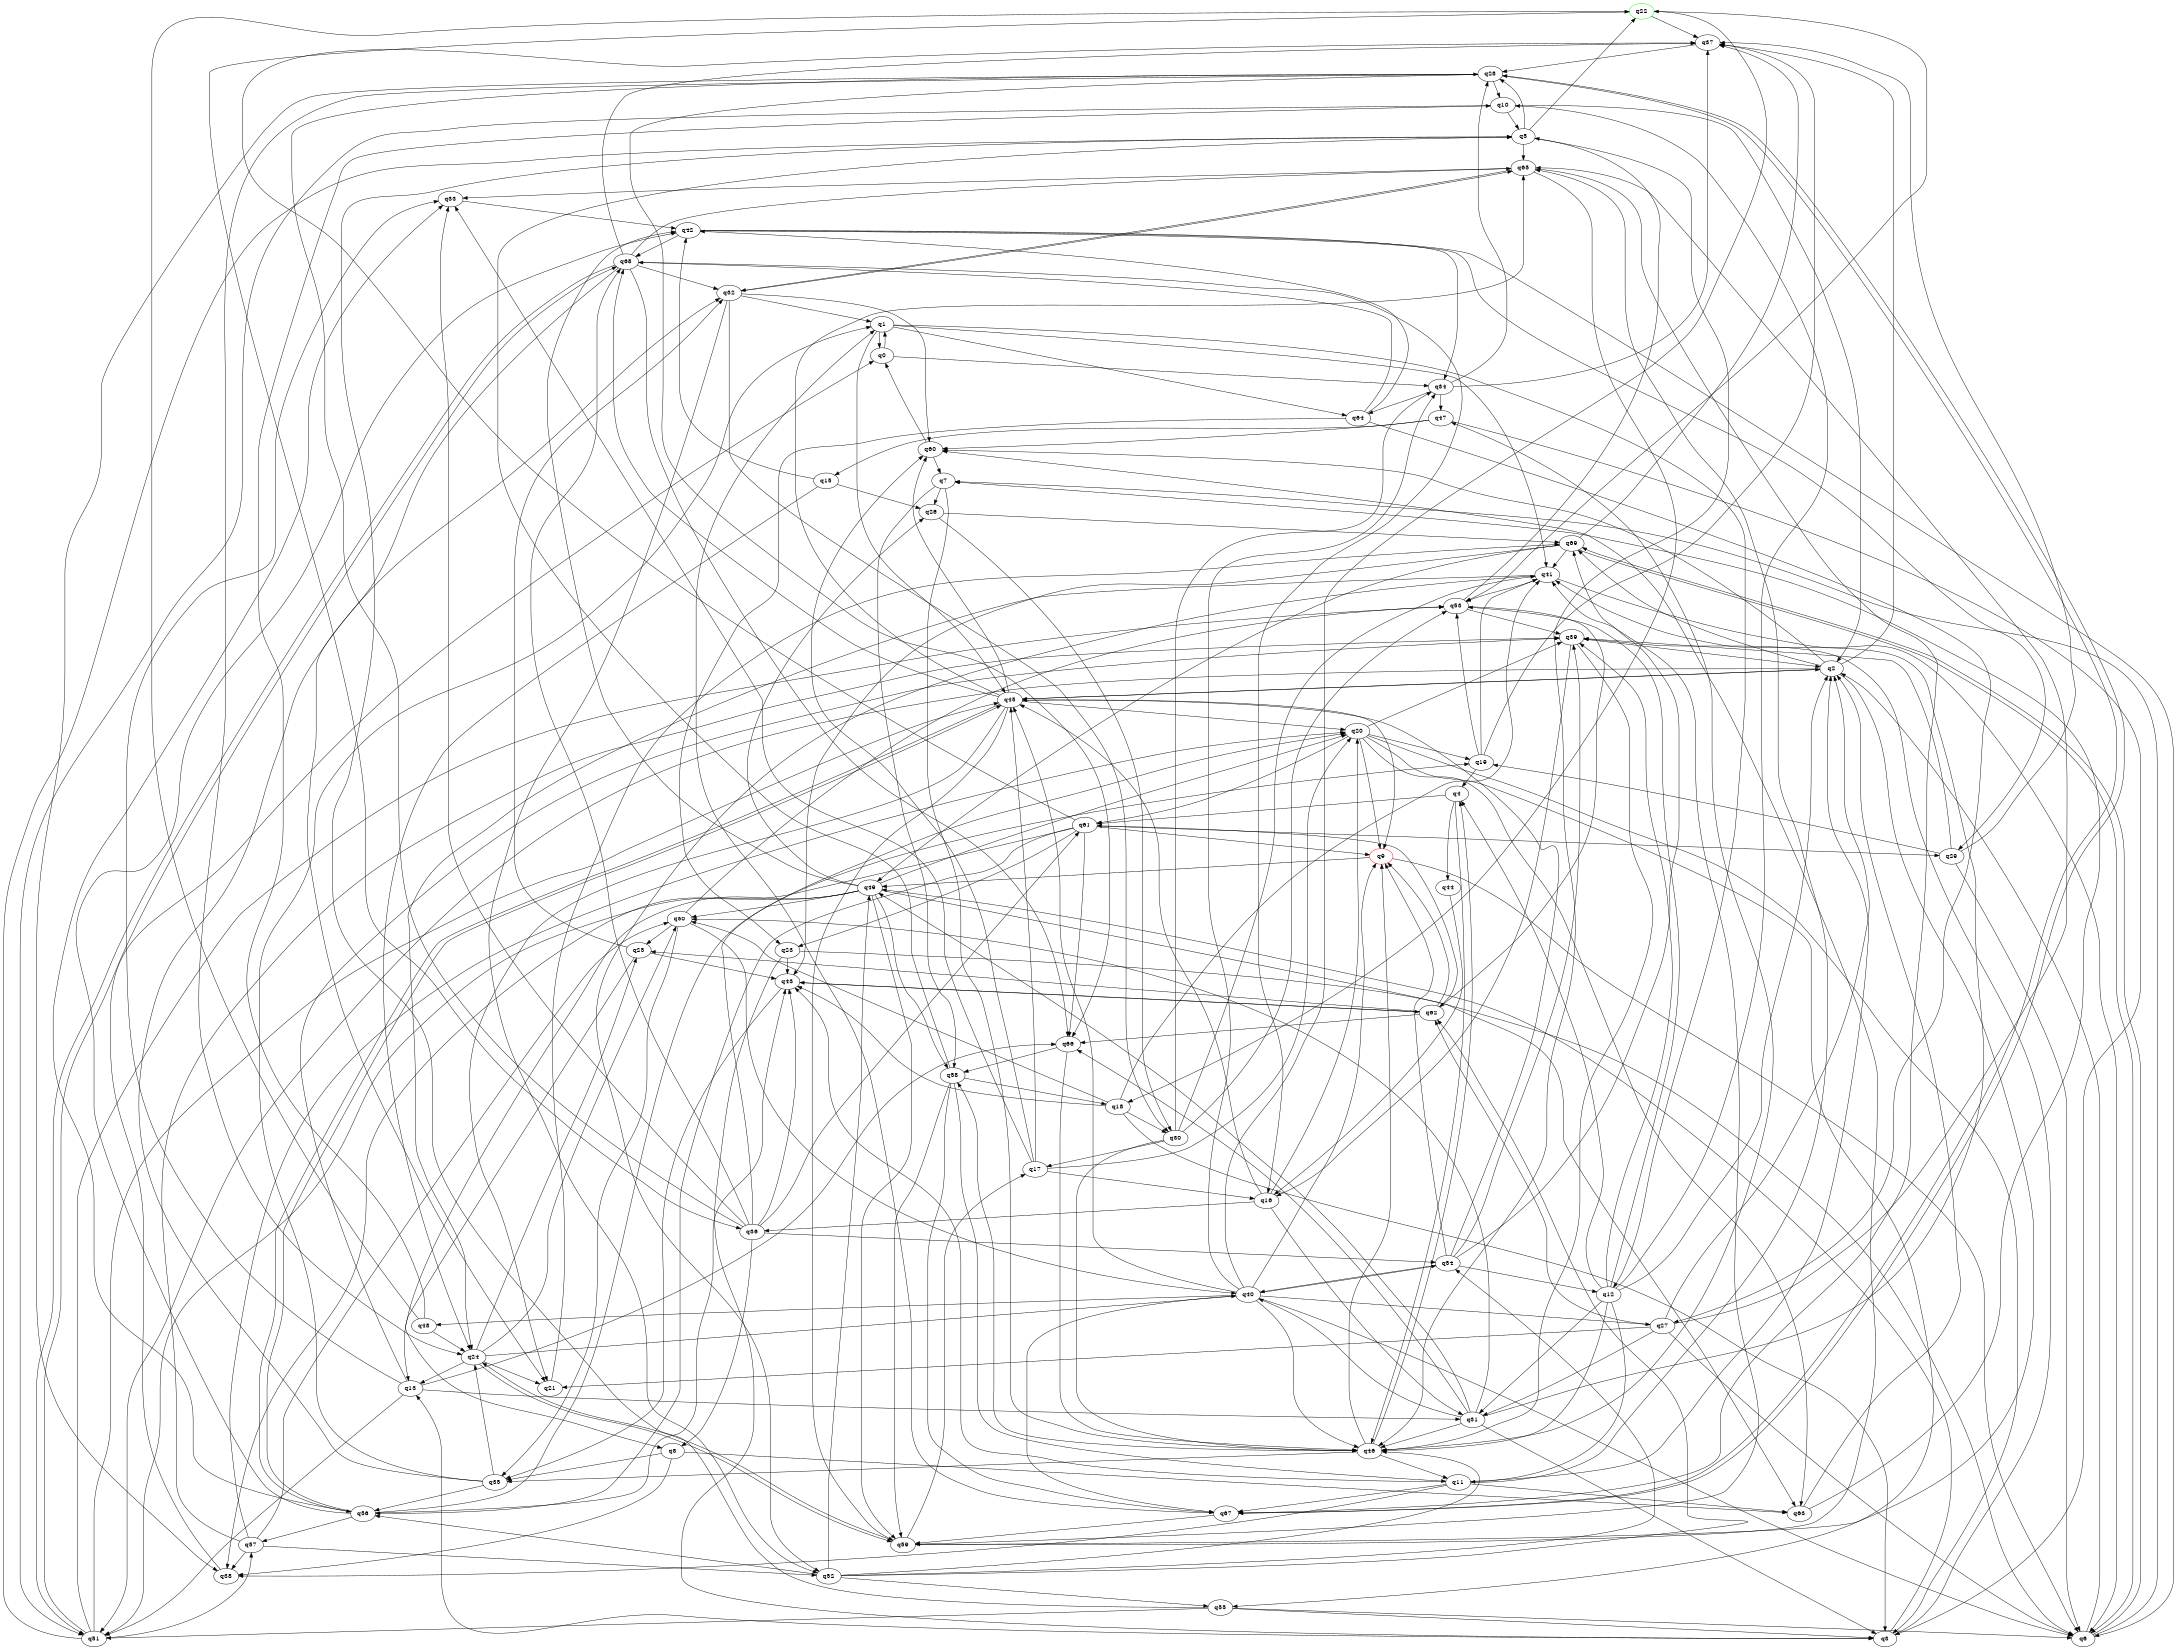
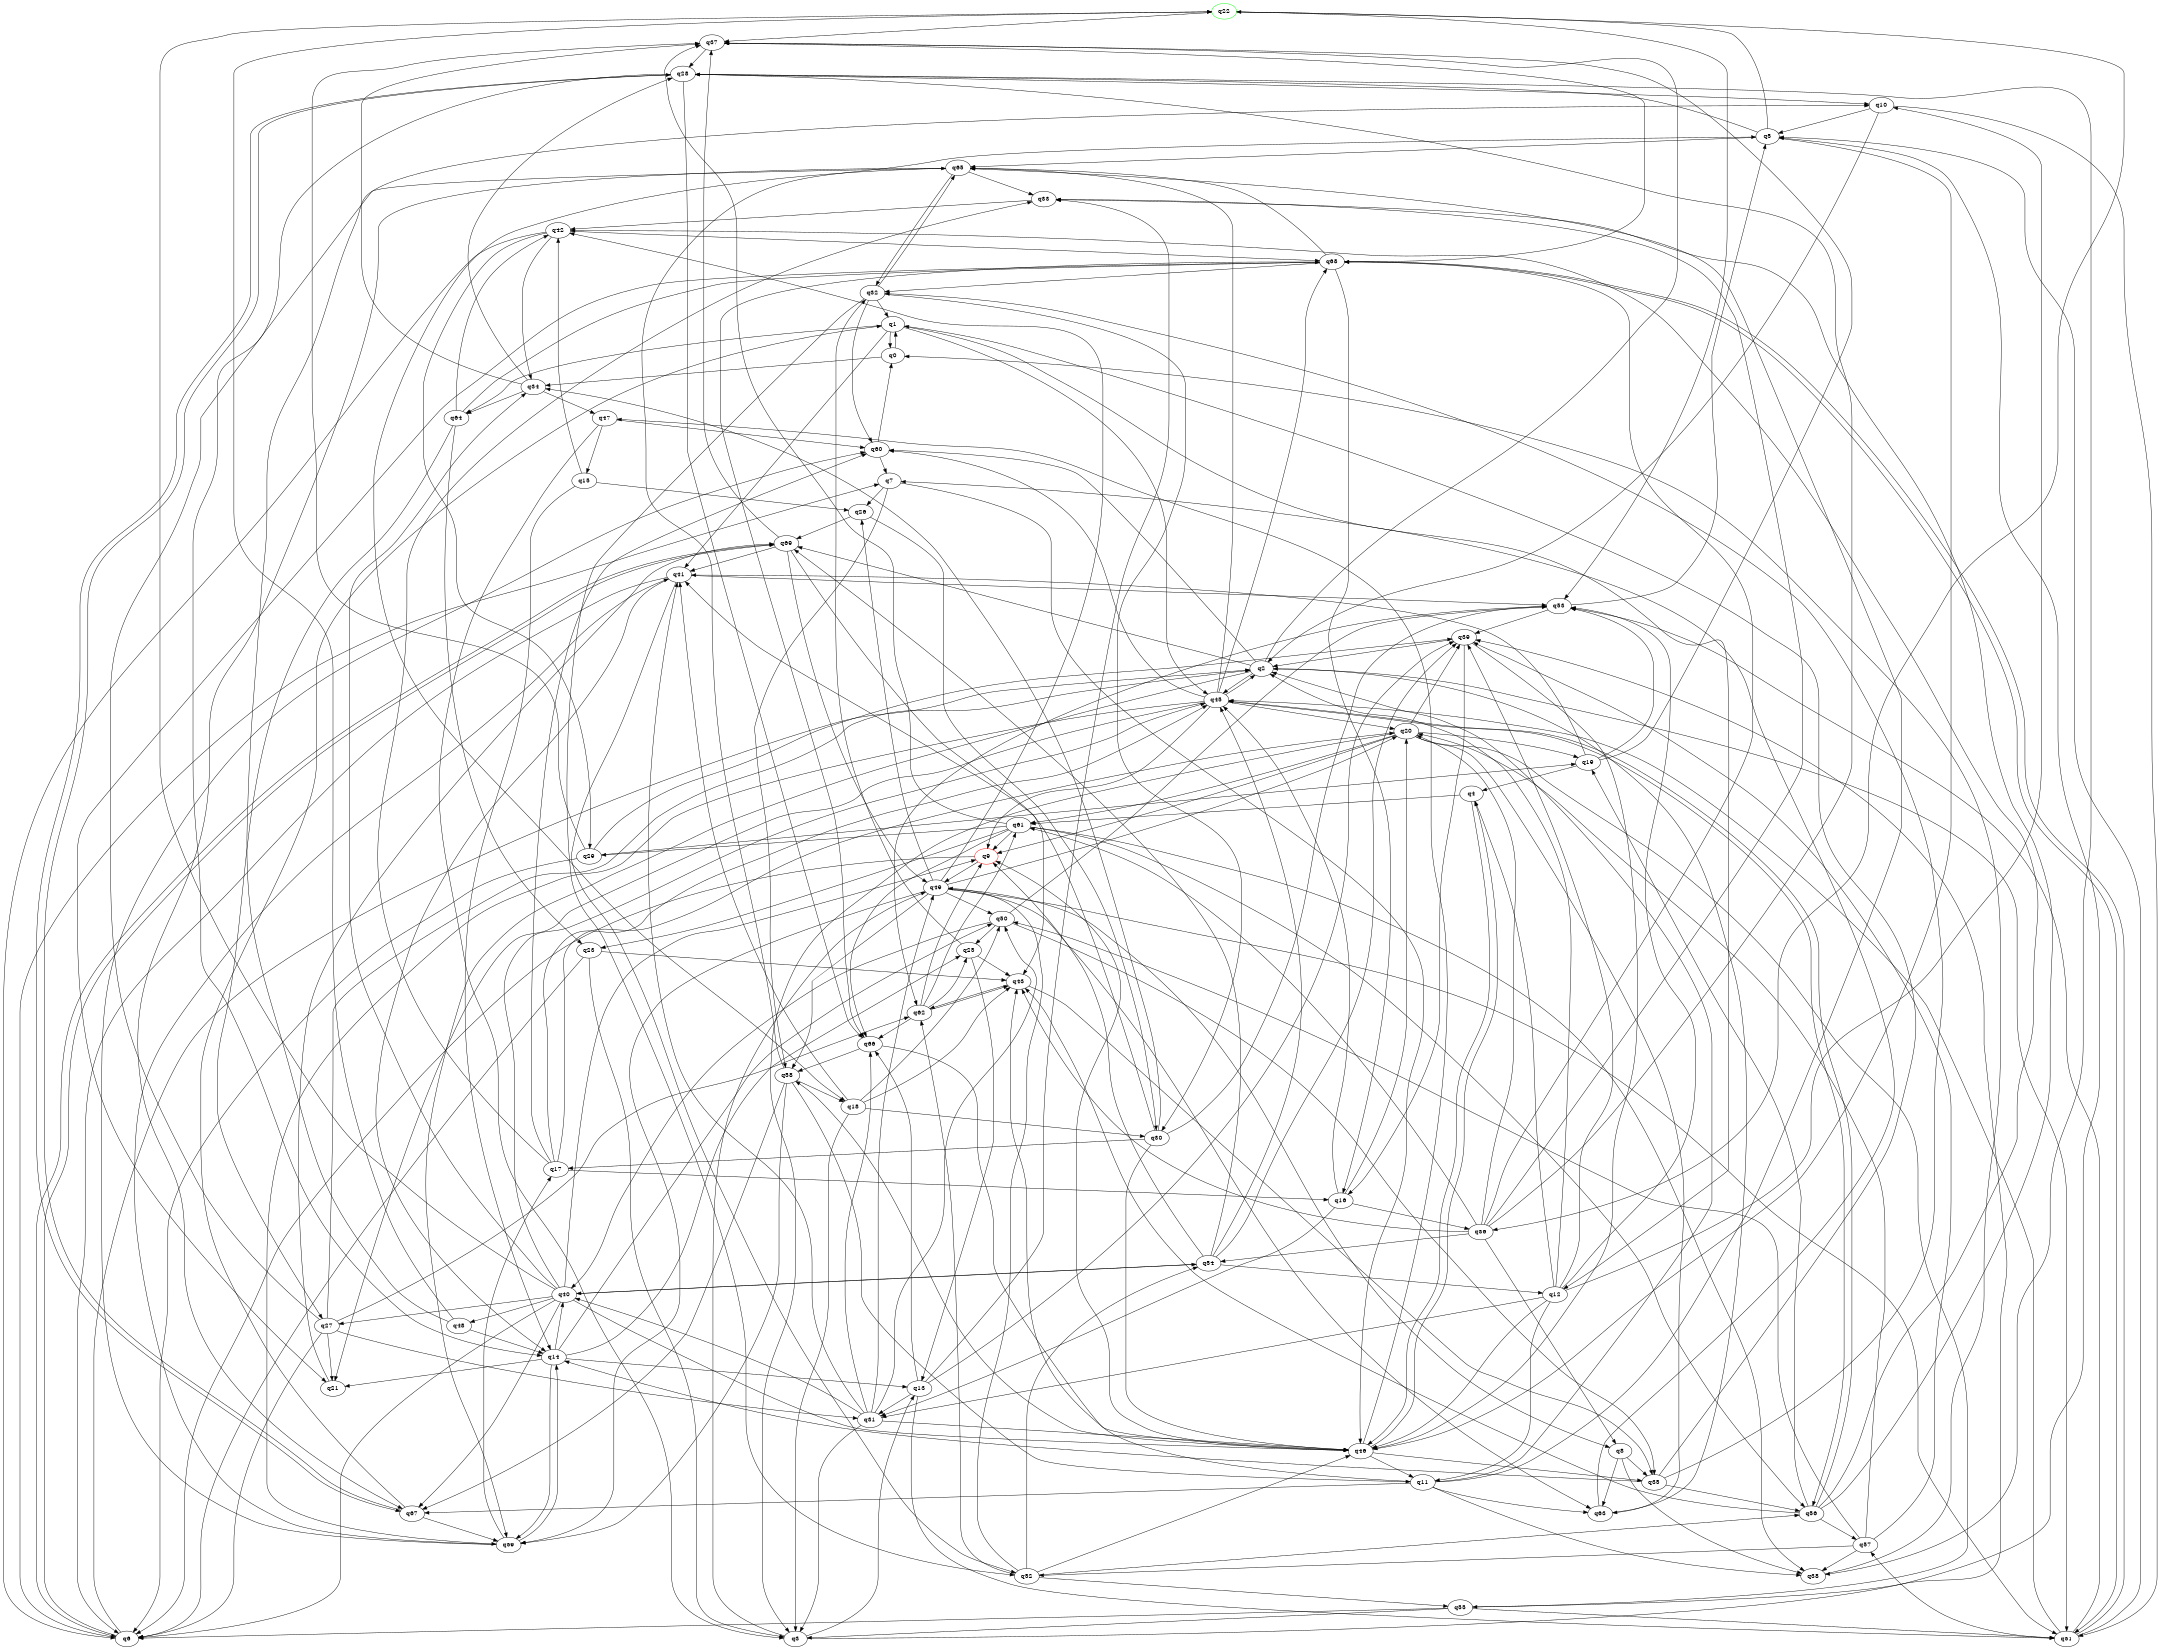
node "q44": removed
node "q24": label "q24" -> "q14"
